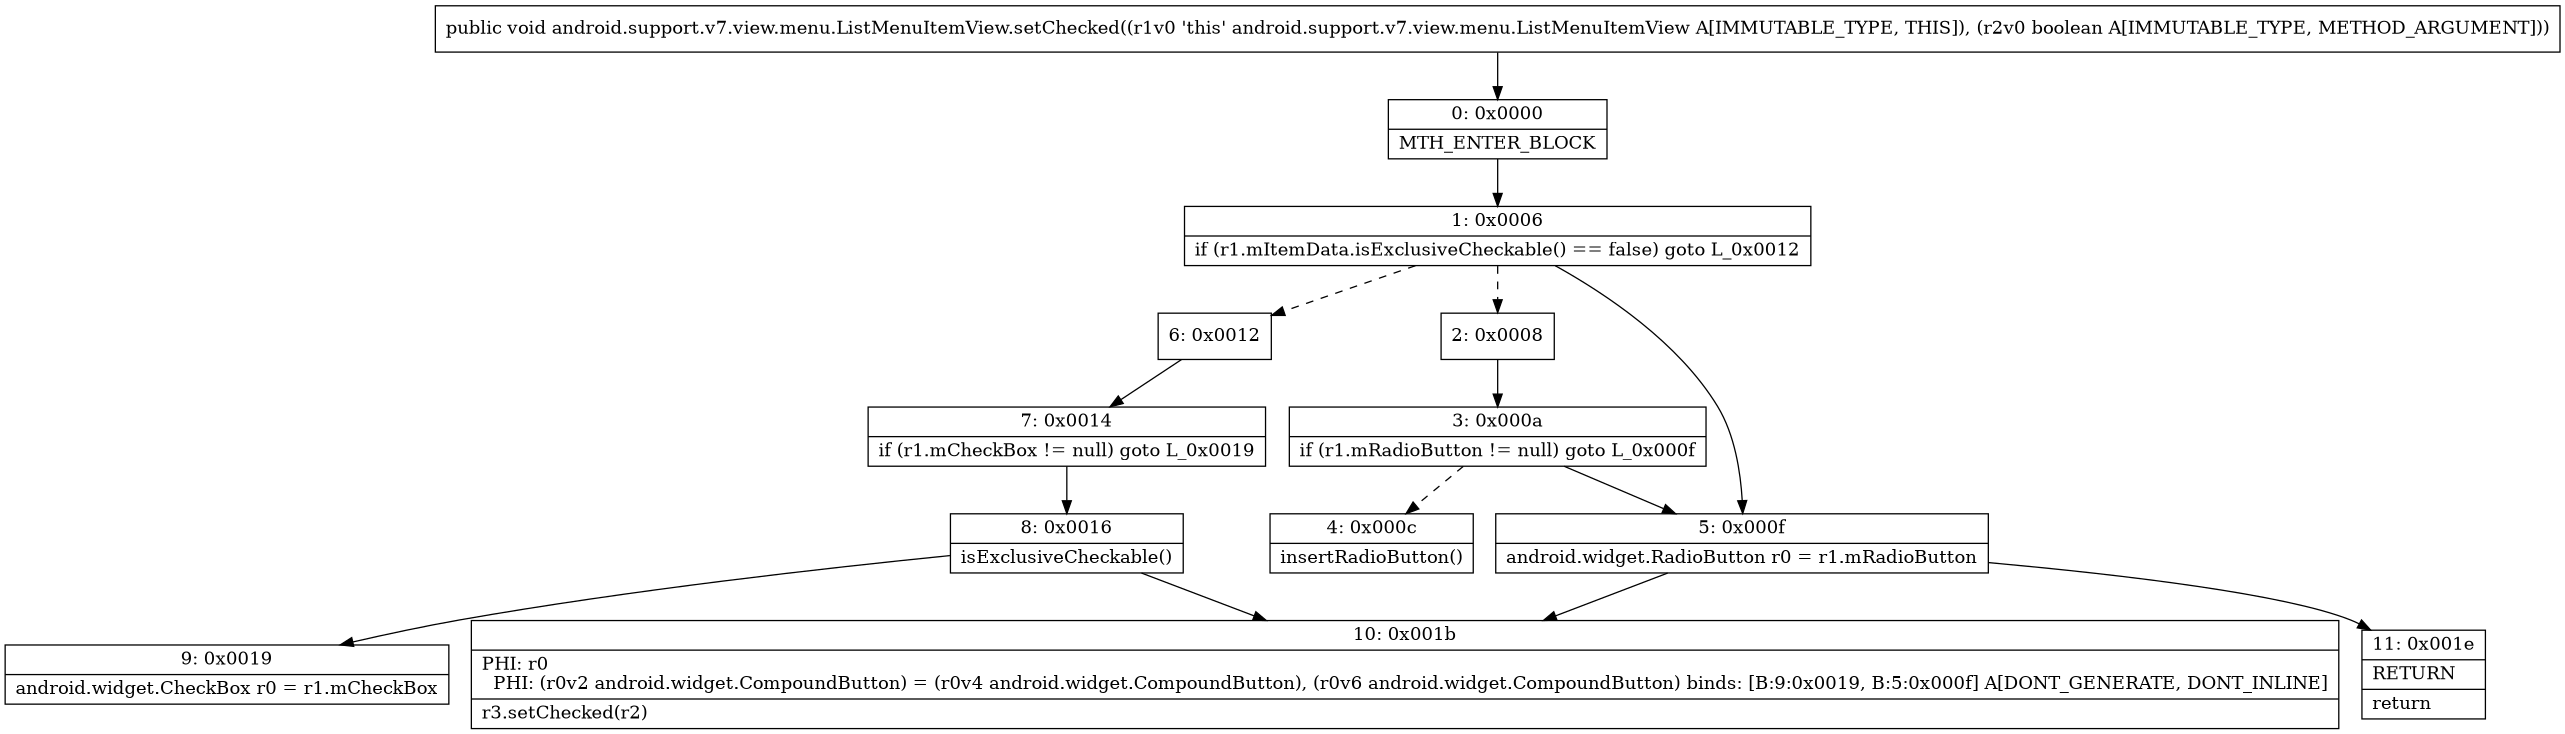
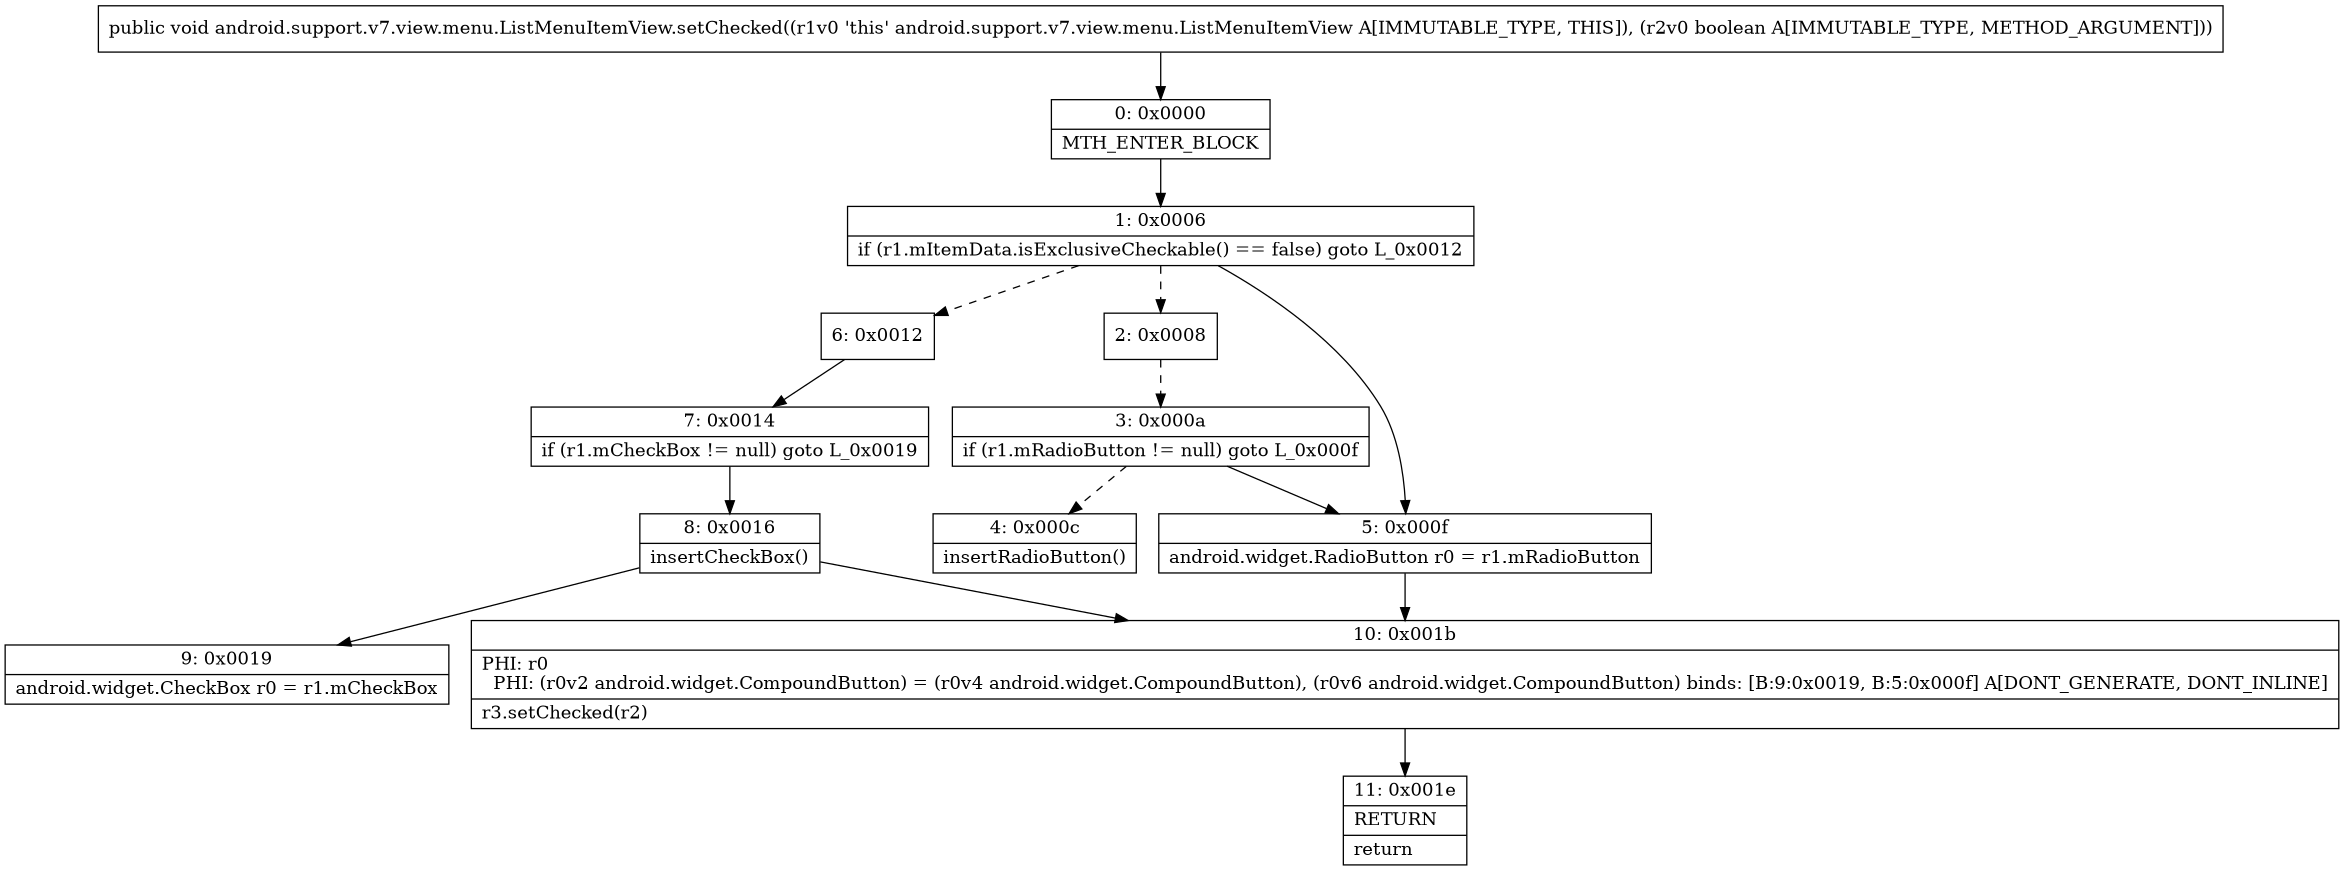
edge "2: 0x0008" -> "3: 0x000a": style solid -> dashed
node "8: 0x0016": text "isExclusiveCheckable()" -> "insertCheckBox()"
edge "5: 0x000f" -> "11: 0x001e": now "10: 0x001b" -> "11: 0x001e"
